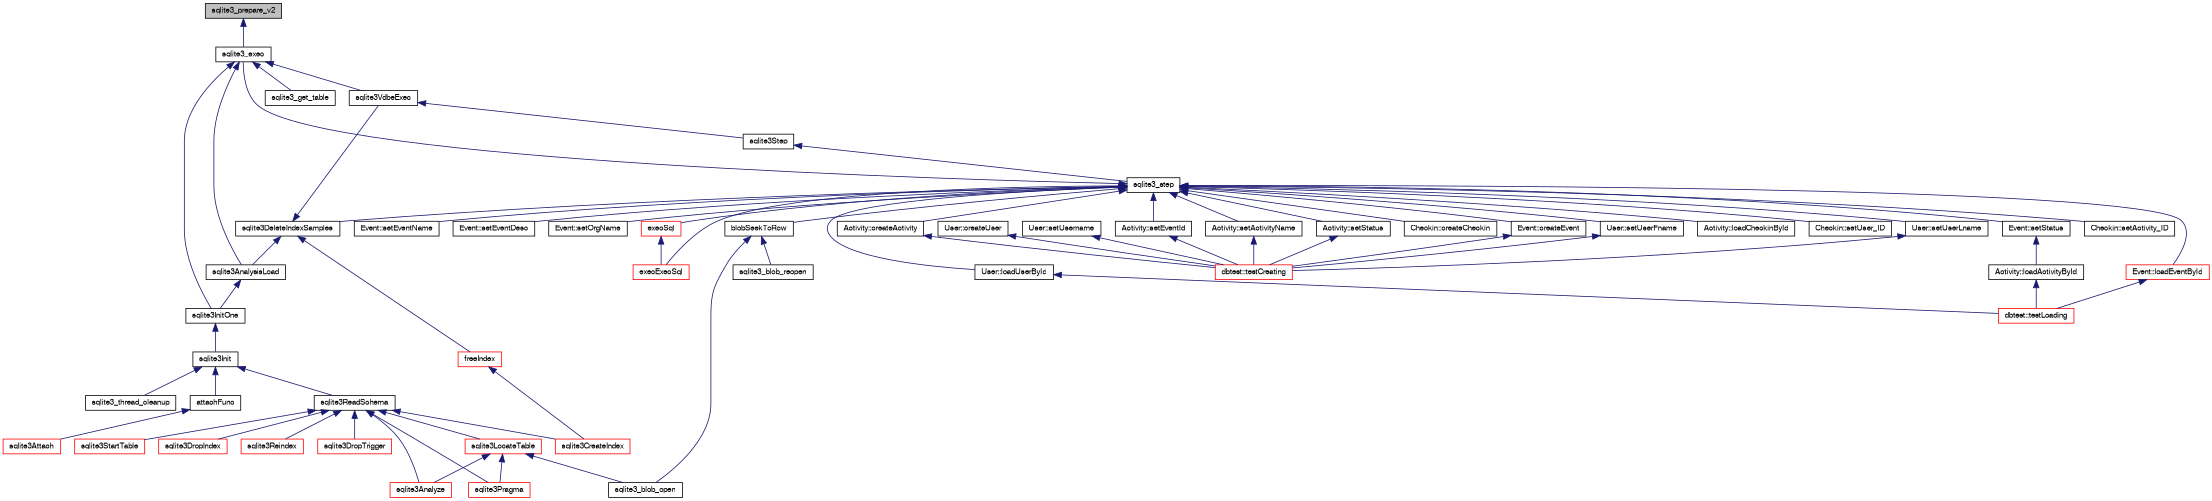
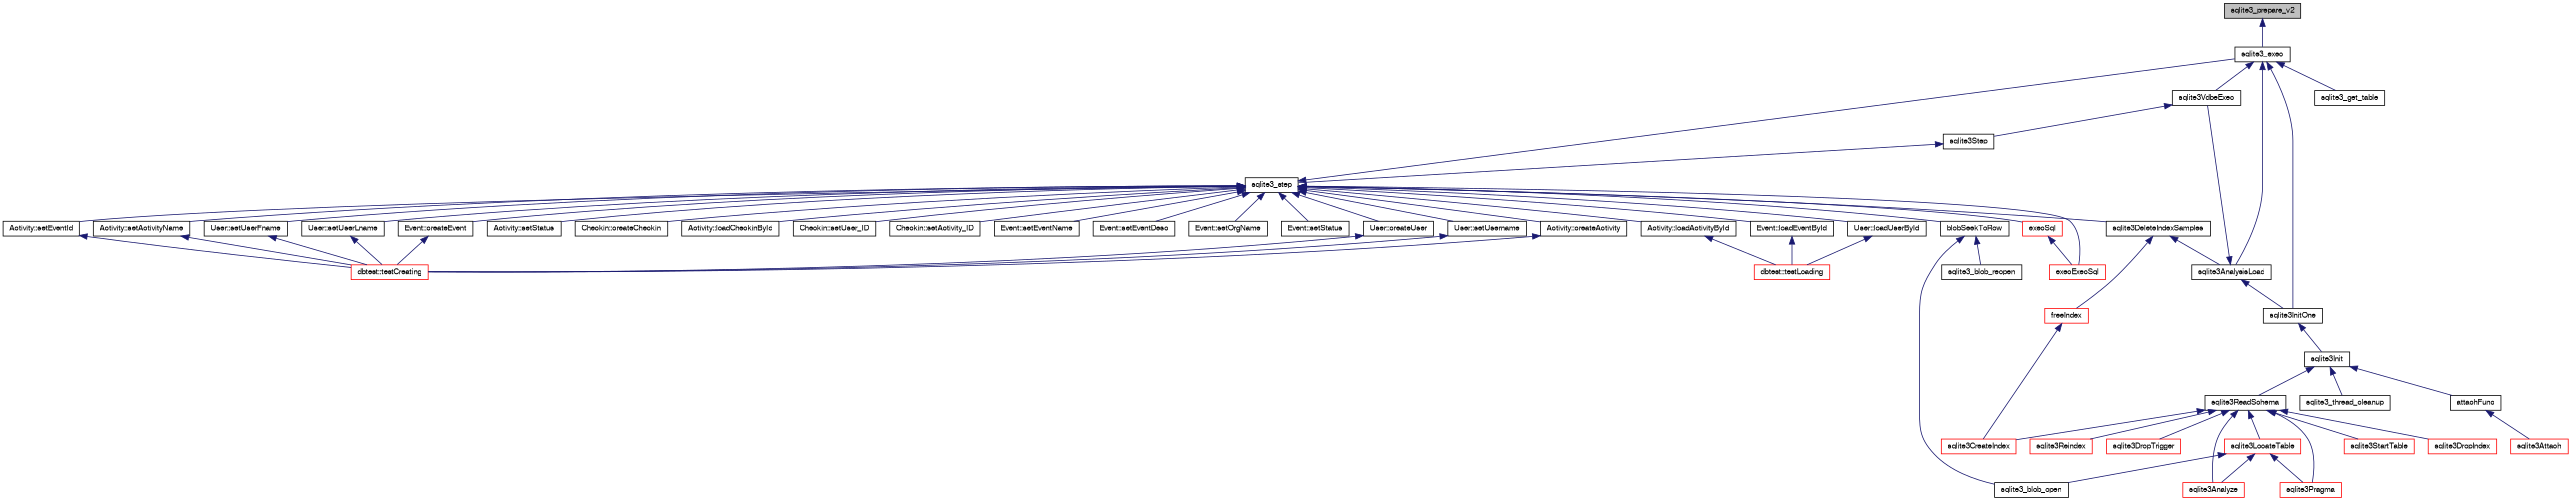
edge "sqlite3VdbeExec" -> "sqlite3DeleteIndexSamples": now "sqlite3VdbeExec" -> "sqlite3AnalysisLoad"
edge "User::setUsername" -> "sqlite3_step": added
edge "User::createUser" -> "sqlite3_step": added
edge "dbtest::testCreating" -> "Activity::setStatus": removed
edge "Activity::loadActivityById" -> "Event::setStatus": now "Activity::loadActivityById" -> "sqlite3_step"
node "Event::loadEventById": color red -> black
